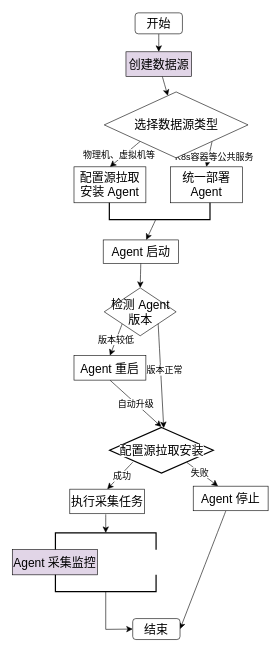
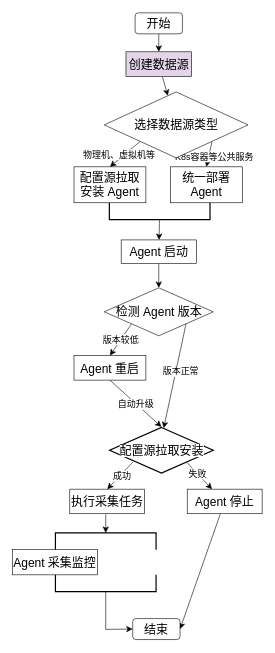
node "Agent 启动": moved (141, 251) -> (159, 251)
node "检测 Agent 版本": size 72x48 -> 109x48
node "Agent 停止": moved (231, 499) -> (225, 502)
node "Agent 采集监控": fillcolor #e1d5e7 -> #ffffff
